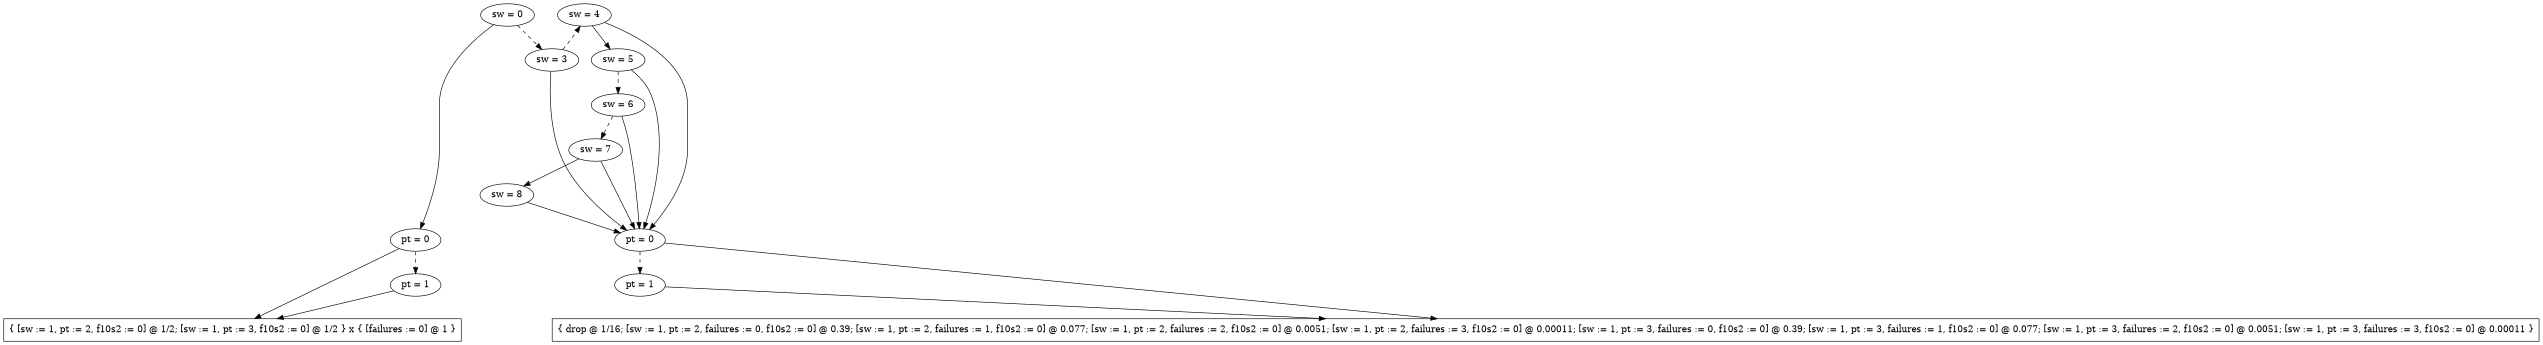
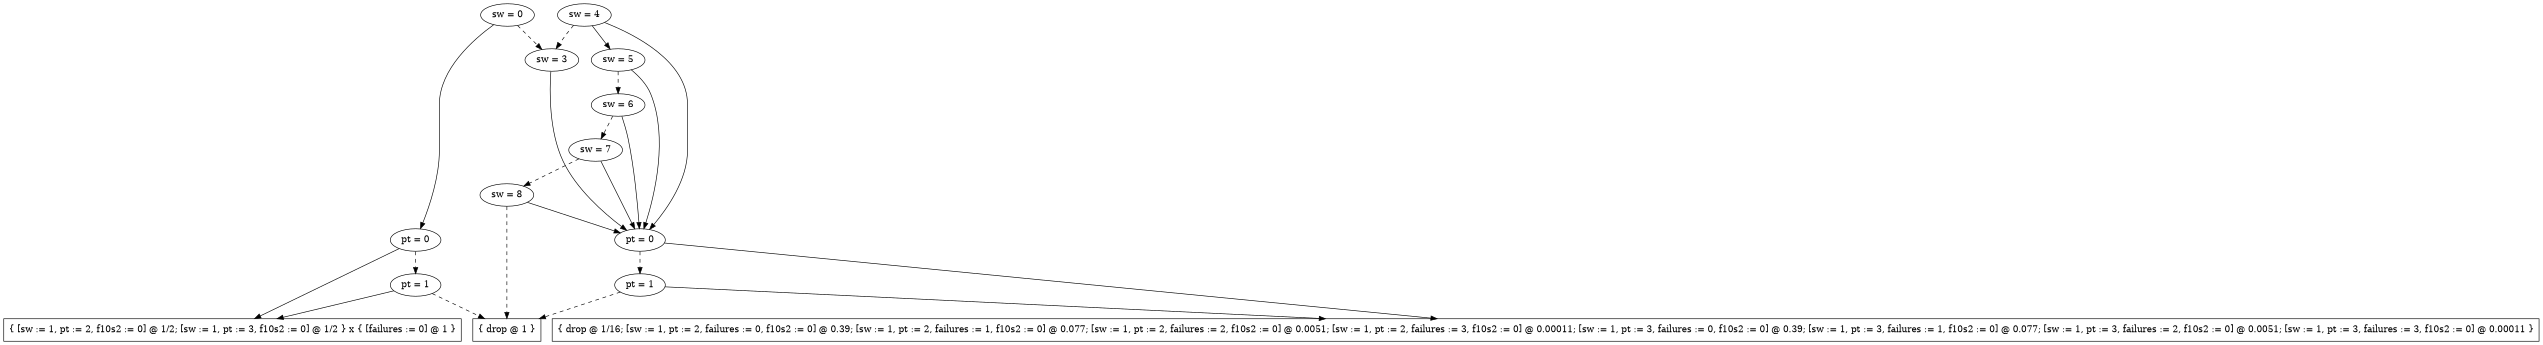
edge "sw = 3" -> "sw = 4": reversed
edge "sw = 7" -> "sw = 8": style solid -> dashed
node "{ drop @ 1 }": added
